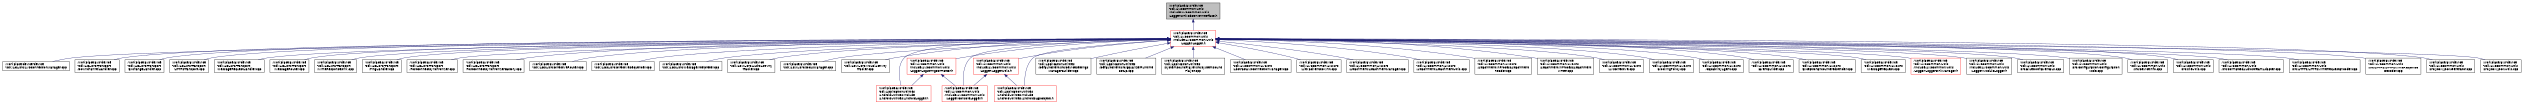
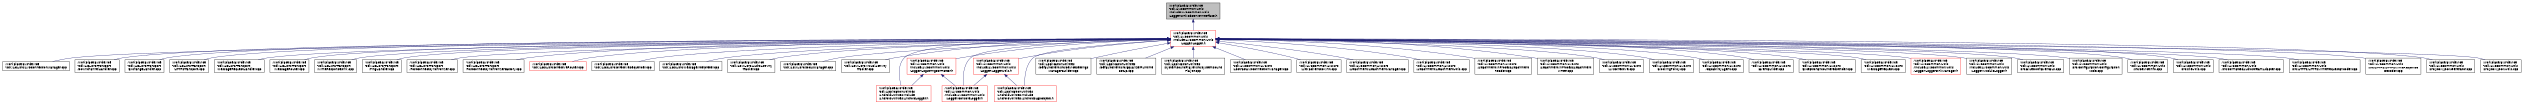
node "/workplace/device-device -sdk/ACL/src/AVSConnectionManager.cpp": label "/workplace/device-device -sdk/ACL/src/AVSConnectionManager.cpp" -> "/workplace/avs-device -sdk/ACL/src/AVSConnectionManager.cpp"
node "/workplace/avs-device -sdk/ADSL/src/DirectiveRouter.cpp": color black -> red
